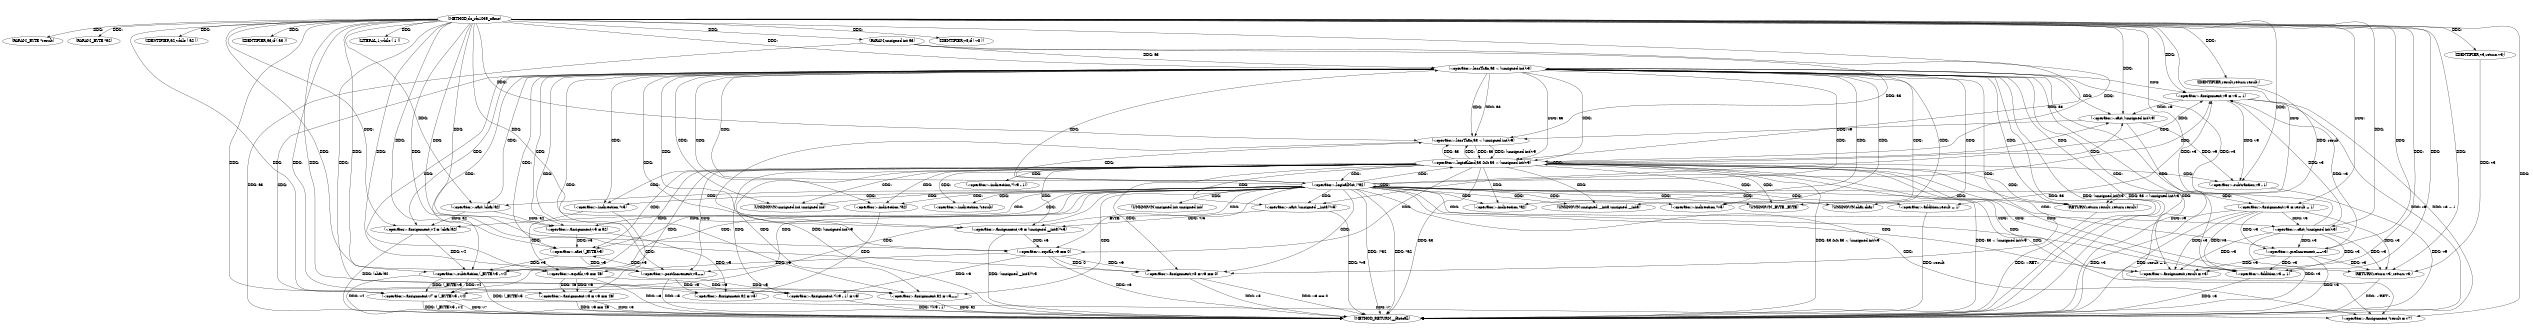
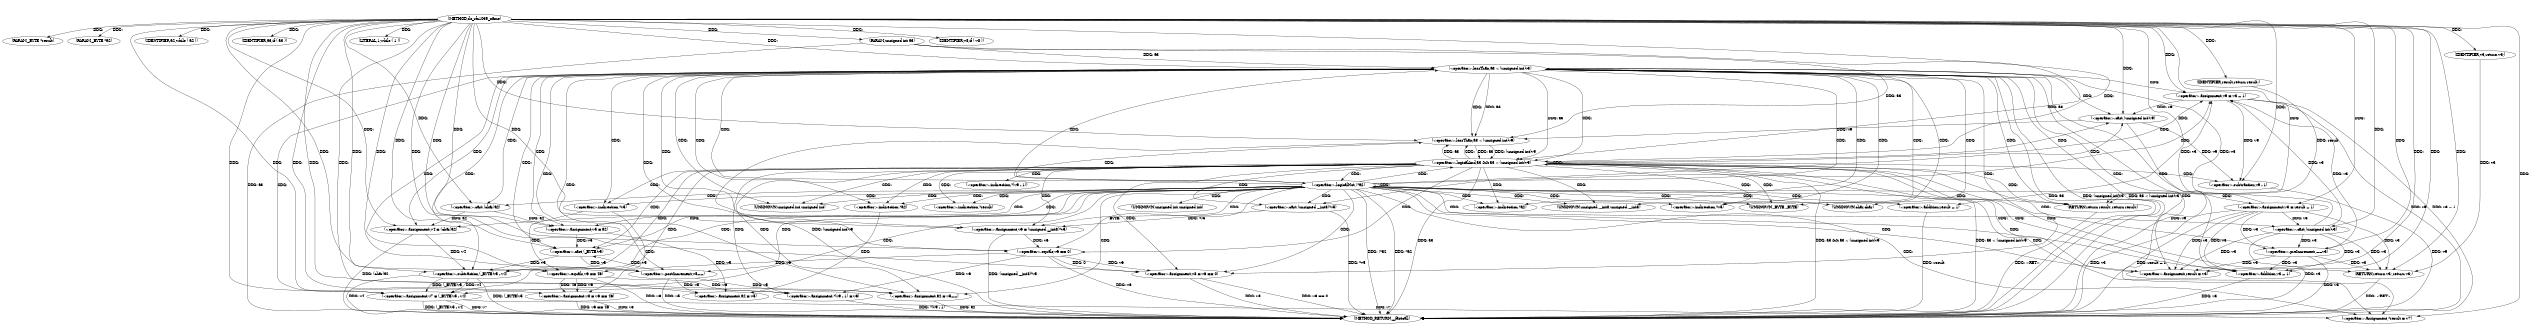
edge "(<operator>.logicalAnd,a3 && a3 < (unsigned int)v9)" -> "(<operator>.postIncrement,v5++)": removed, label "CDG:"
